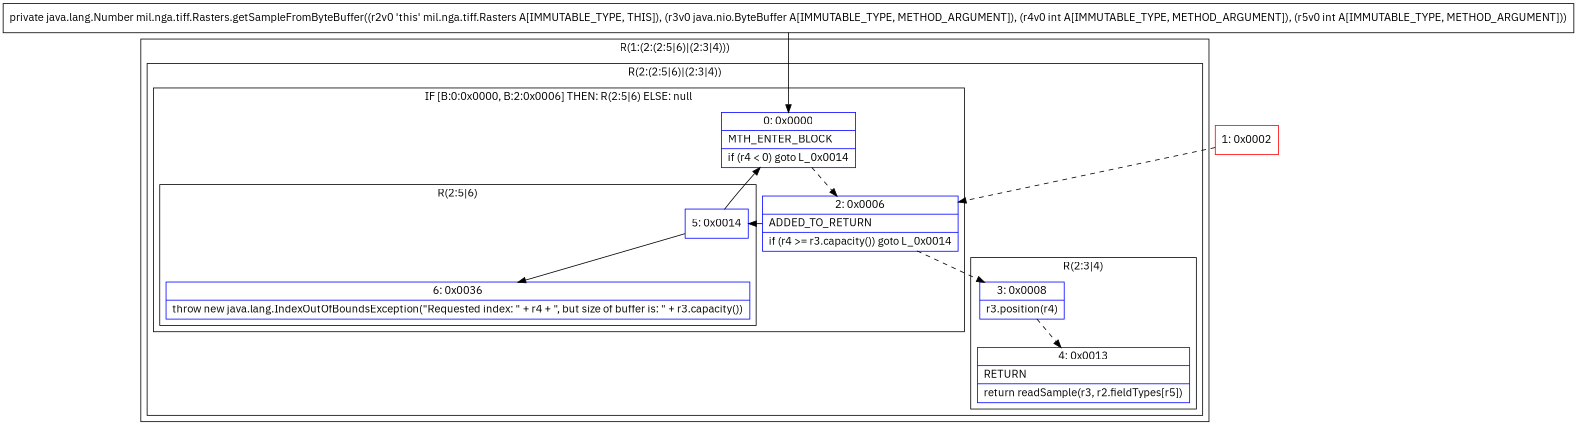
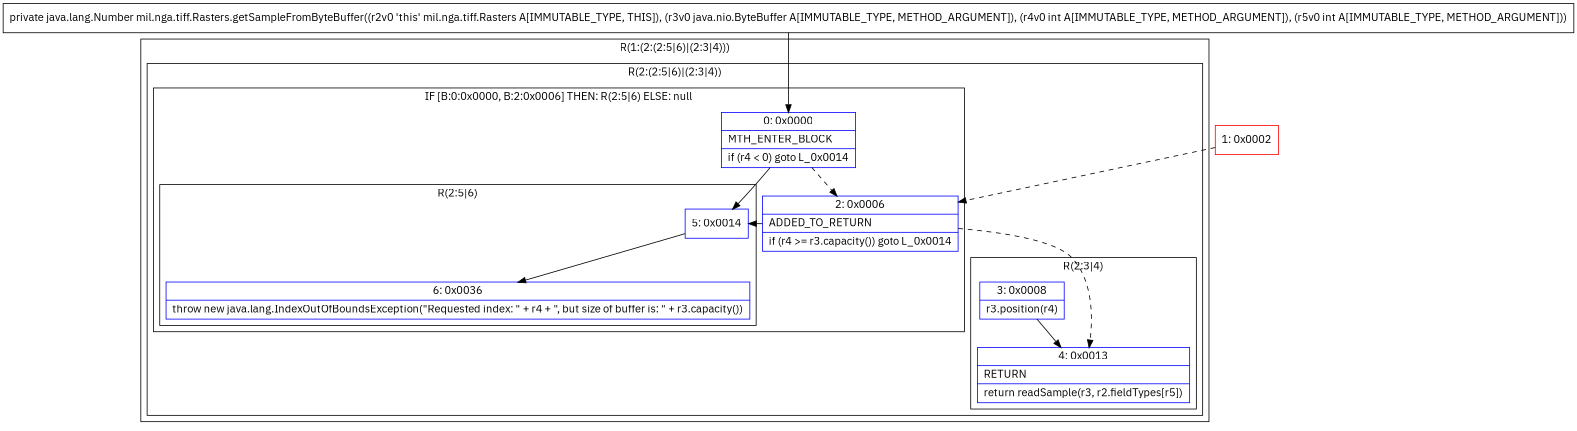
edge "5: 0x0014" -> "0: 0x0000": reversed
edge "2: 0x0006" -> "3: 0x0008": now "2: 0x0006" -> "4: 0x0013"
edge "3: 0x0008" -> "4: 0x0013": style dashed -> solid
